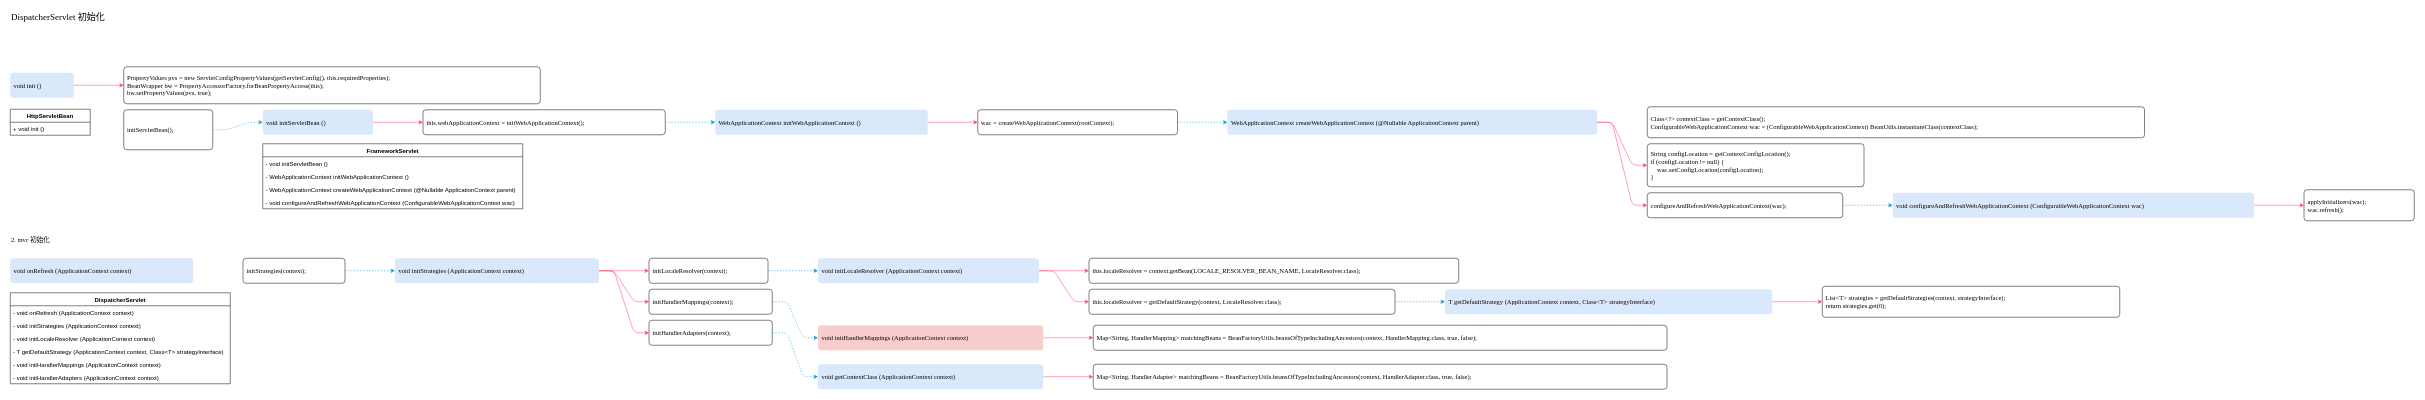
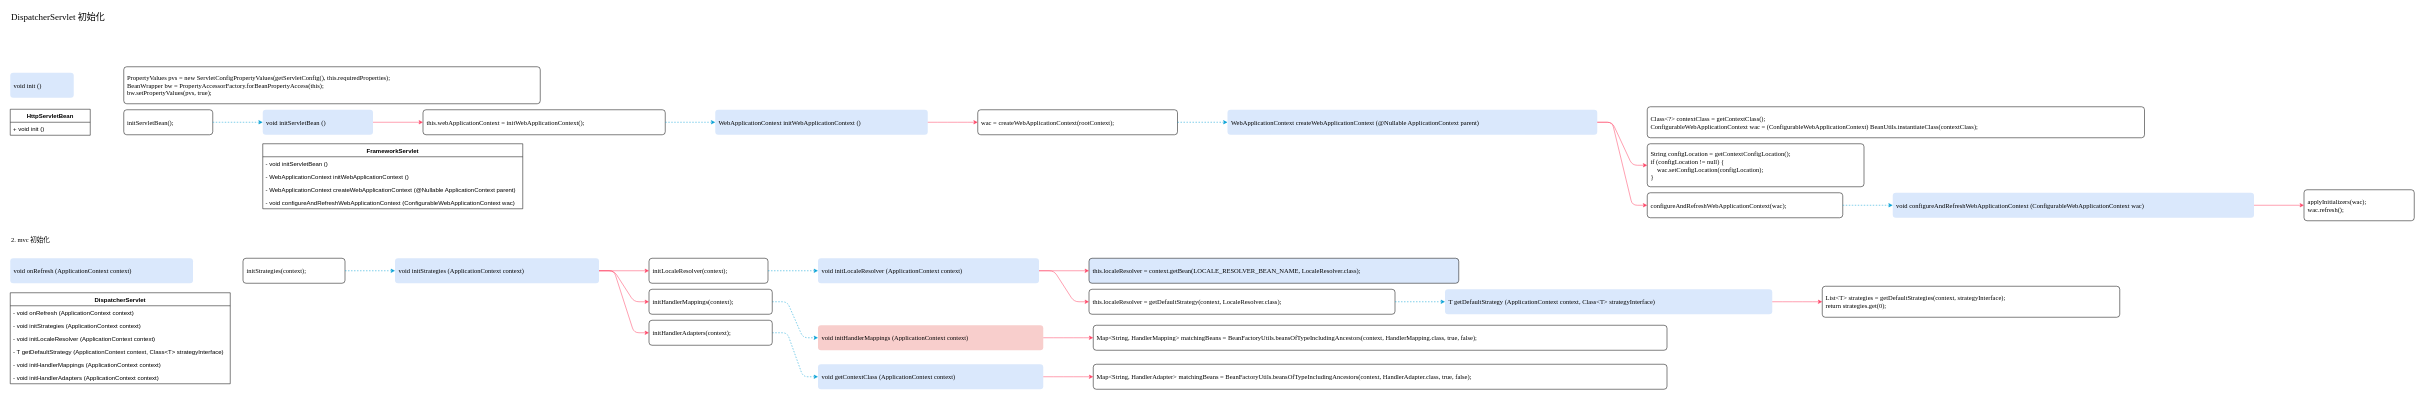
edge "void init ()" -> "PropertyValues pvs = new ServletConfigPropertyValues(getServletConfig(), this.requiredProperties); BeanWrapper bw = PropertyAccessorFactory.forBeanPropertyAccess(this); bw.setPropertyValues(pvs, true);": removed
node "initServletBean();": size 89x40 -> 89x25
node "this.localeResolver = context.getBean(LOCALE_RESOLVER_BEAN_NAME, LocaleResolver.class);": fillcolor #ffffff -> #dae8fc
